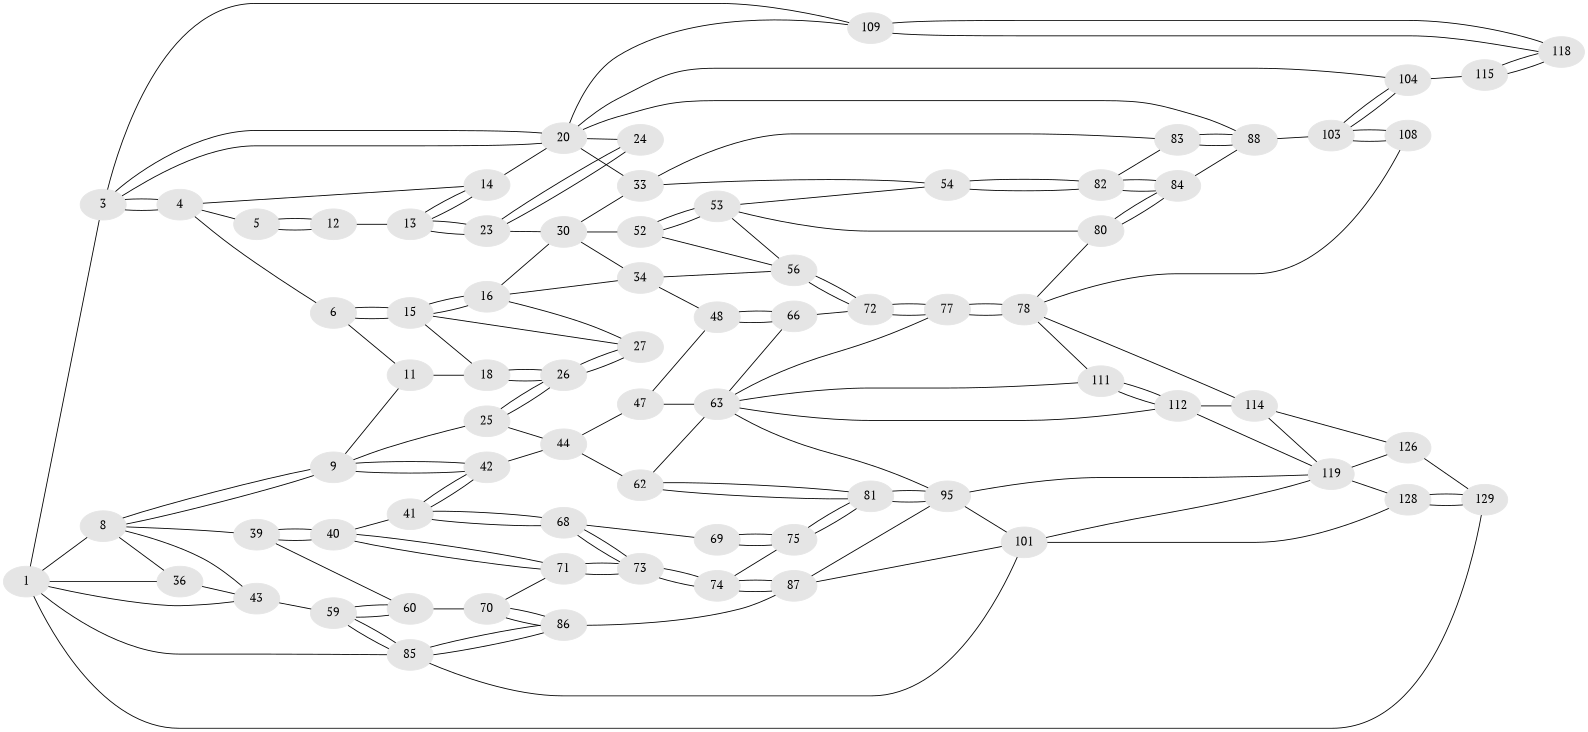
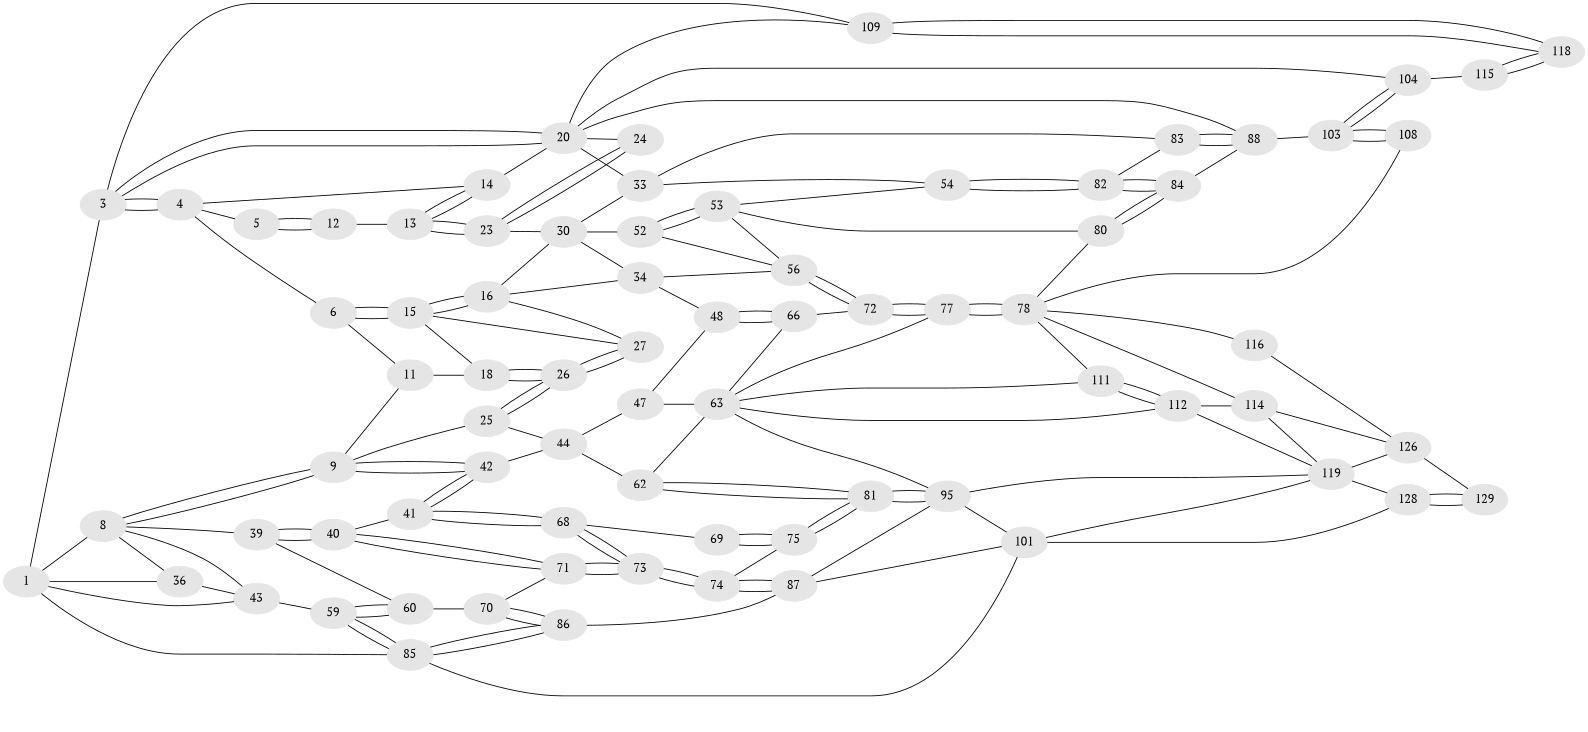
node "116": added
edge "129" -- "1": removed
